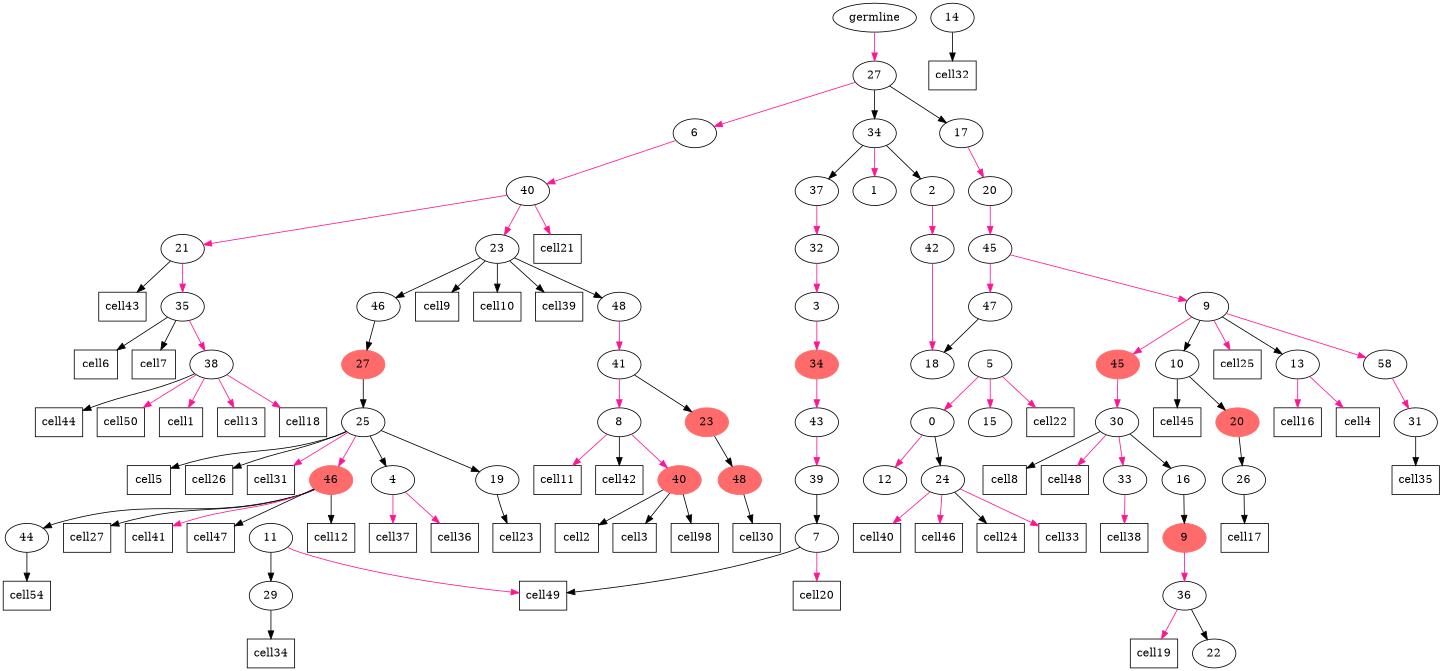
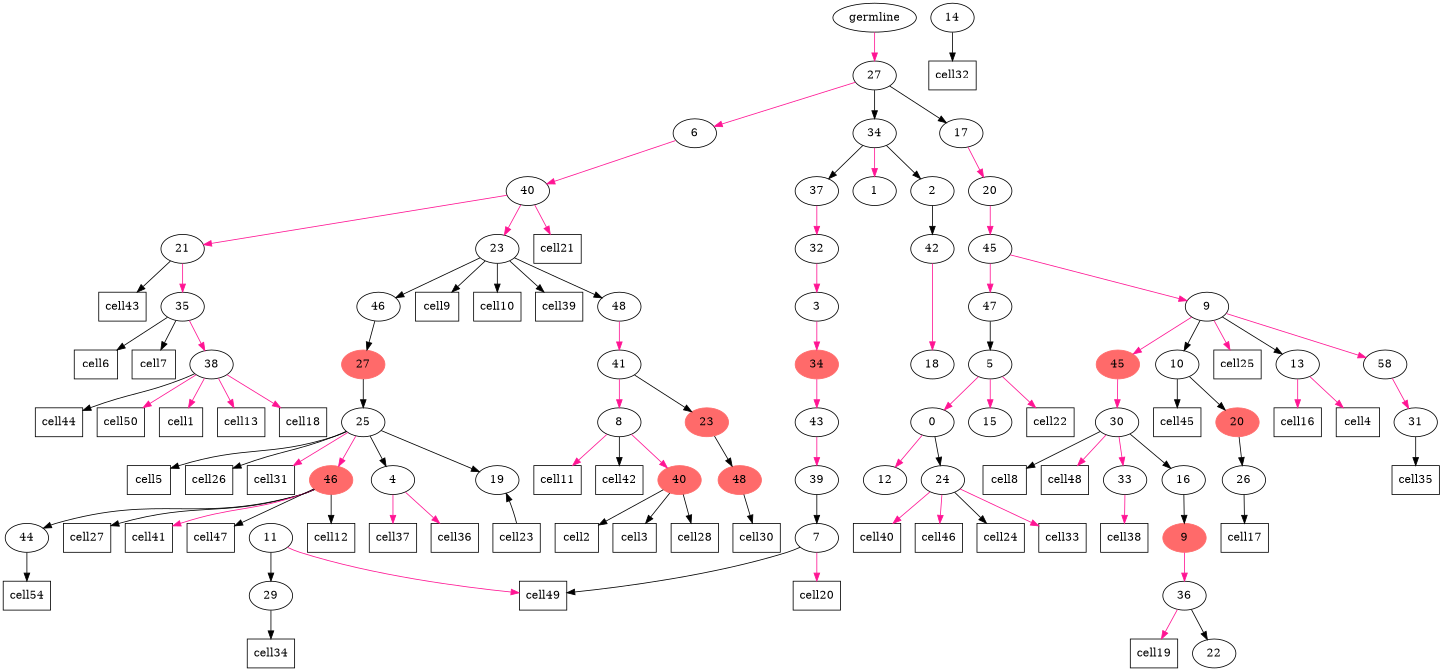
edge "2" -> "42": color deeppink -> black
edge "47" -> "18": now "47" -> "5"
edge "19" -> "cell23": reversed
node "cell98": label "cell98" -> "cell28"
